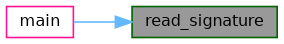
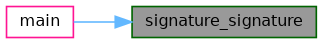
node "read_signature": label "read_signature" -> "signature_signature"
